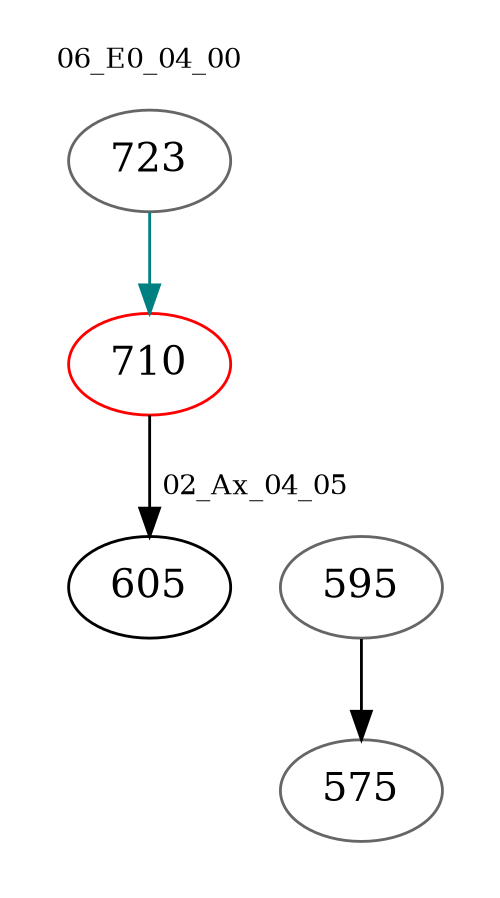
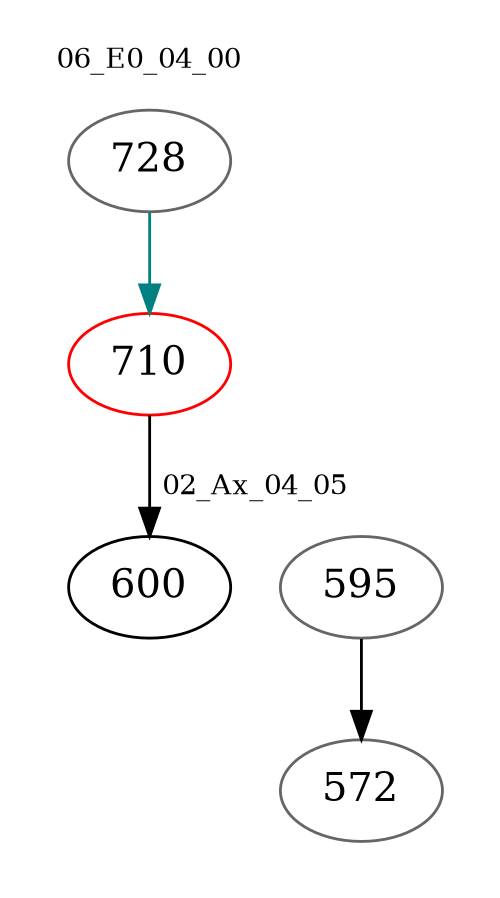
node "723": label "723" -> "728"
node "605": label "605" -> "600"
node "575": label "575" -> "572"
